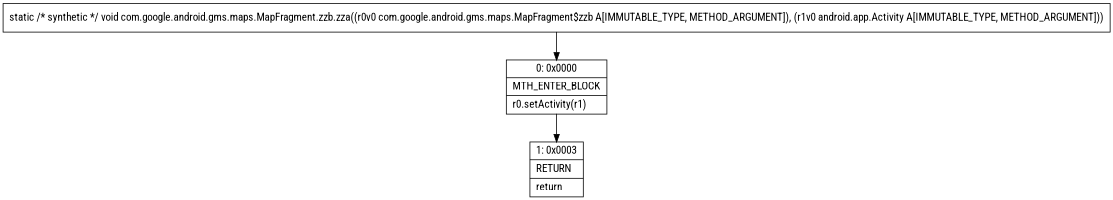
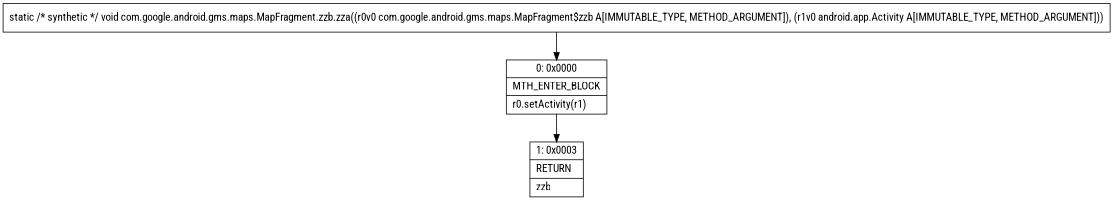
node "1: 0x0003": text "return" -> "zzb"
